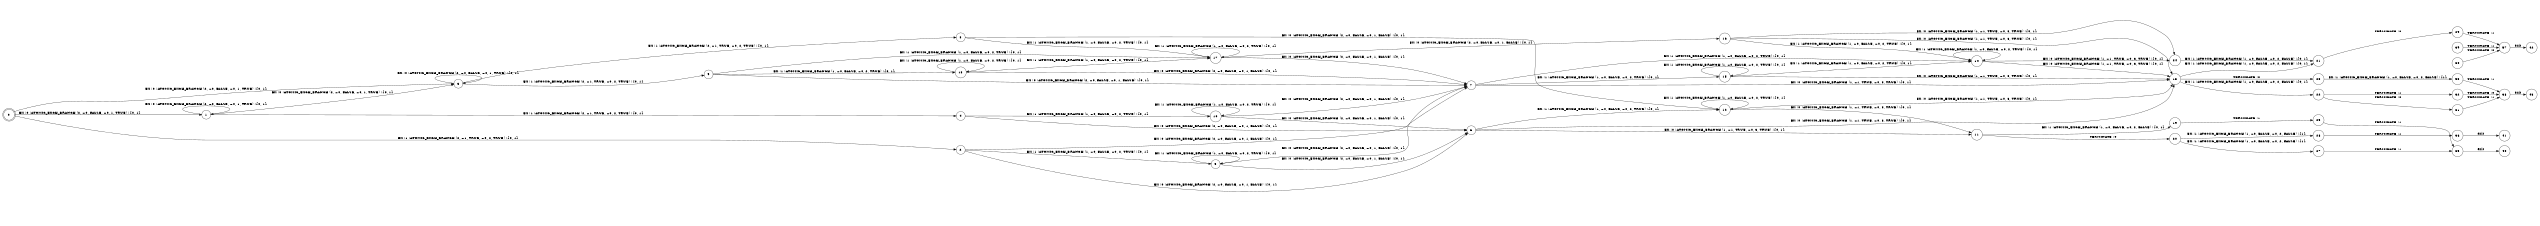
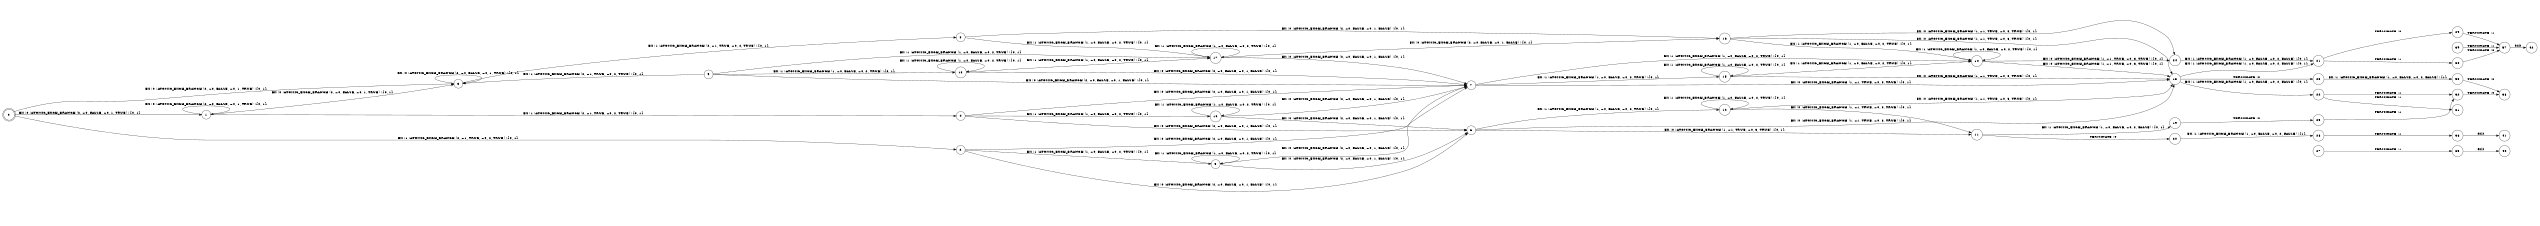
edge "8" -> "12": now "8" -> "16"
edge "21" -> "30": added, label "TERMINATE !1"
edge "53" -> "38": label "TERMINATE !1" -> "TERMINATE !0"
edge "3" -> "9": reversed
node "43": removed
edge "4" -> "7": added, label "EX !0 !ATOMIC_EXCH_BRANCH (2, +0, FALSE, +0, 1, FALSE) !{0, 1}"
edge "22" -> "31": label "TERMINATE !0" -> "TERMINATE !1"
edge "31" -> "38": removed, label "TERMINATE !1"
edge "19" -> "25": label "TERMINATE !1" -> "TERMINATE !0"
edge "25" -> "35": now "25" -> "32"
edge "20" -> "27": removed, label "EX !1 !ATOMIC_EXCH_BRANCH (1, +0, FALSE, +0, 2, FALSE) !{1}"
